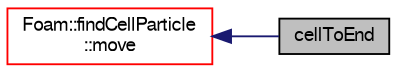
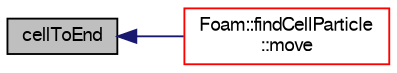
edge "cellToEnd" -> "Foam::findCellParticle ::move": reversed
